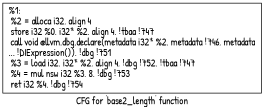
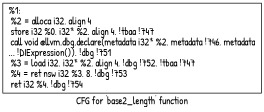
node "%1:": text "%4 = mul nsw i32 %3, 8, !dbg !753" -> "%4 = ret nsw i32 %3, 8, !dbg !753"
